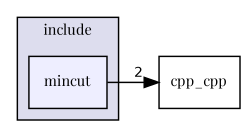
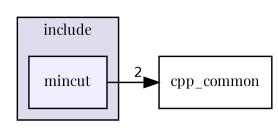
node "cpp_cpp": label "cpp_cpp" -> "cpp_common"
